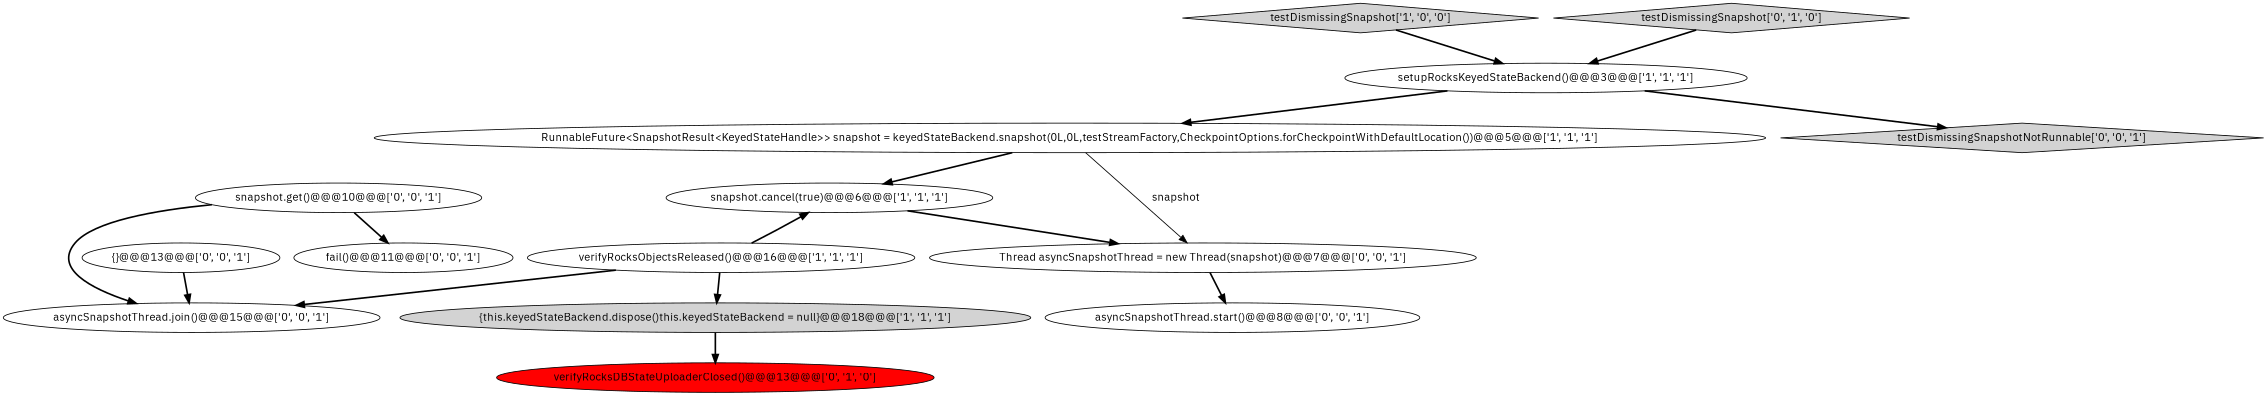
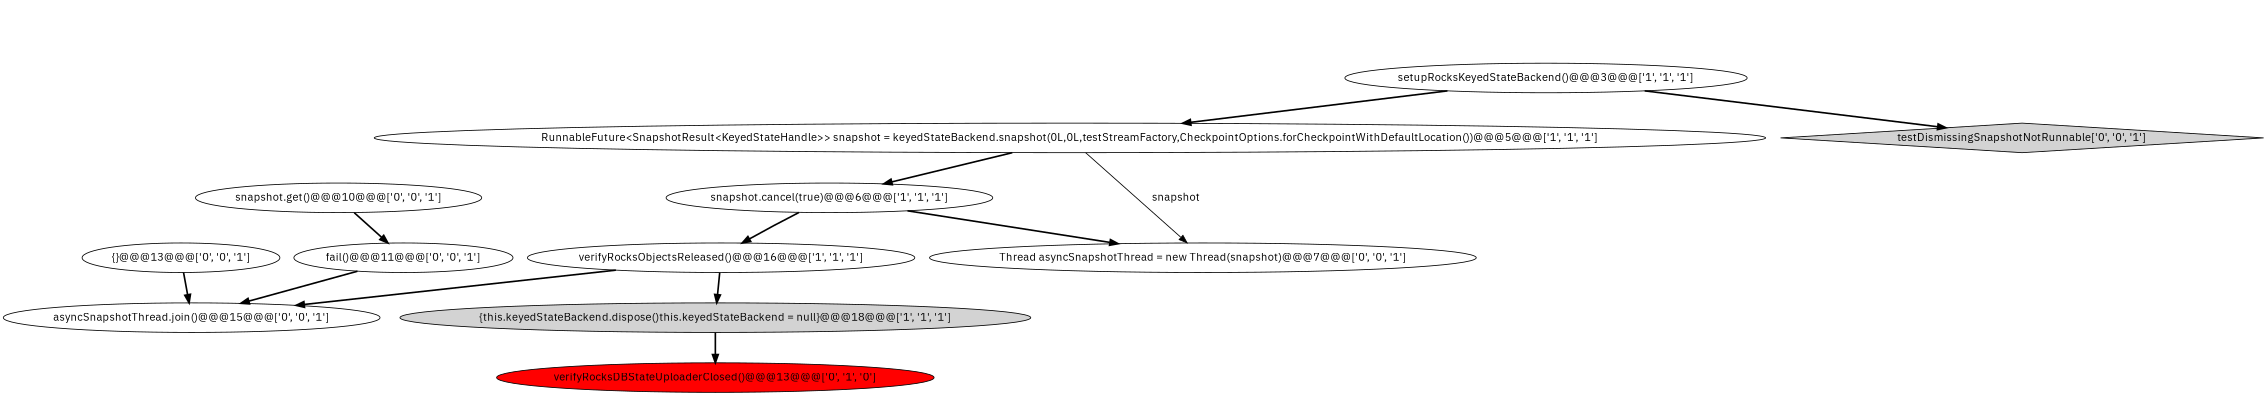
node "testDismissingSnapshot['1', '0', '0']": removed
node "testDismissingSnapshot['0', '1', '0']": removed
edge "snapshot.get()@@@10@@@['0', '0', '1']" -> "asyncSnapshotThread.join()@@@15@@@['0', '0', '1']": now "fail()@@@11@@@['0', '0', '1']" -> "asyncSnapshotThread.join()@@@15@@@['0', '0', '1']"
edge "verifyRocksObjectsReleased()@@@16@@@['1', '1', '1']" -> "snapshot.cancel(true)@@@6@@@['1', '1', '1']": reversed
node "asyncSnapshotThread.start()@@@8@@@['0', '0', '1']": removed
